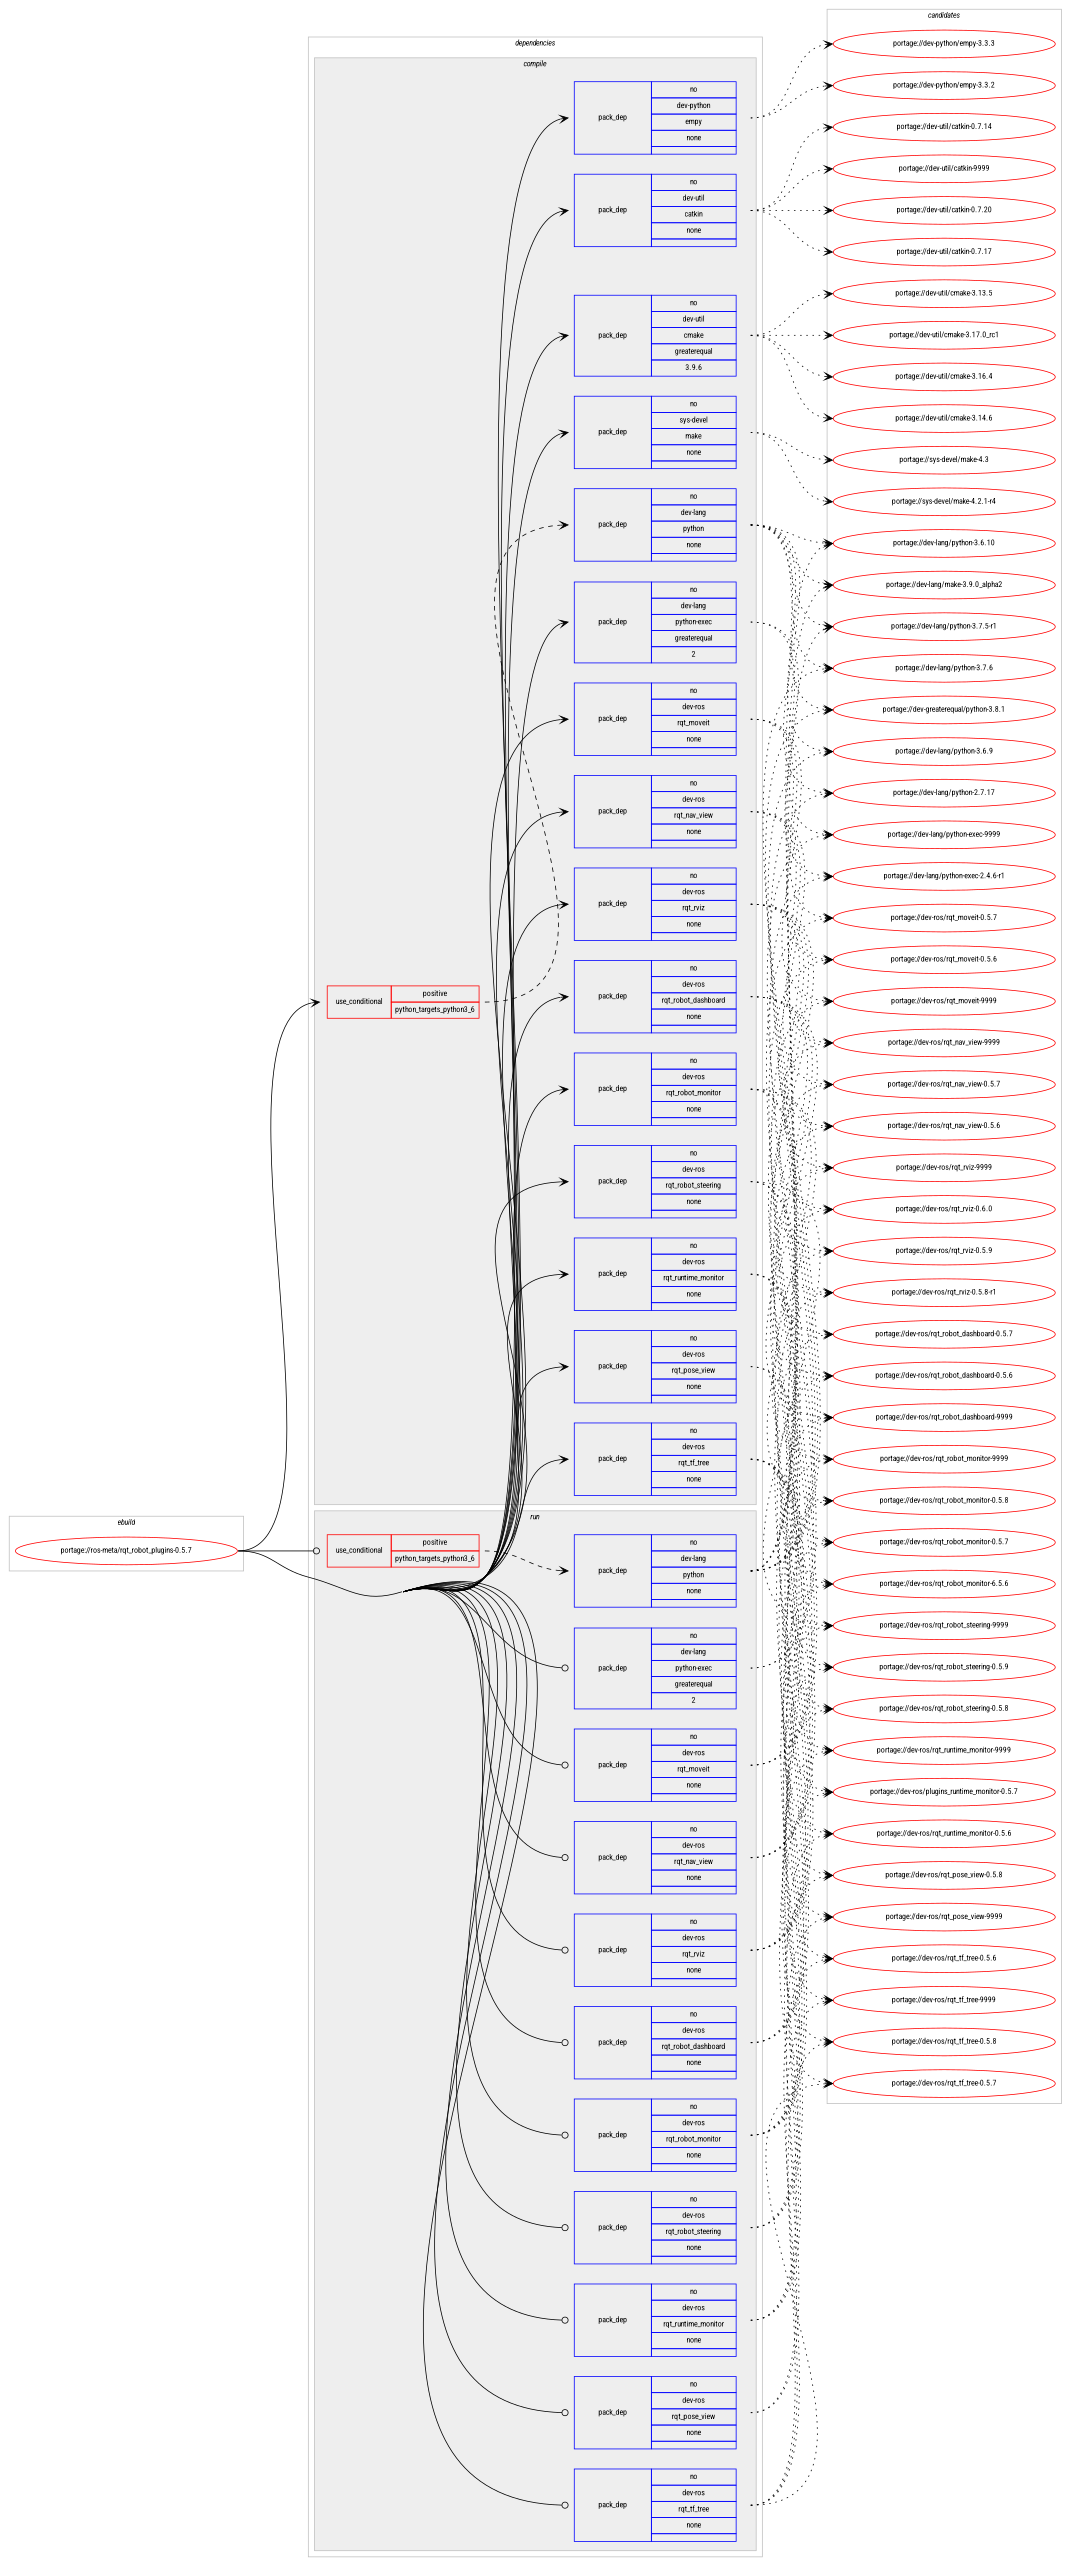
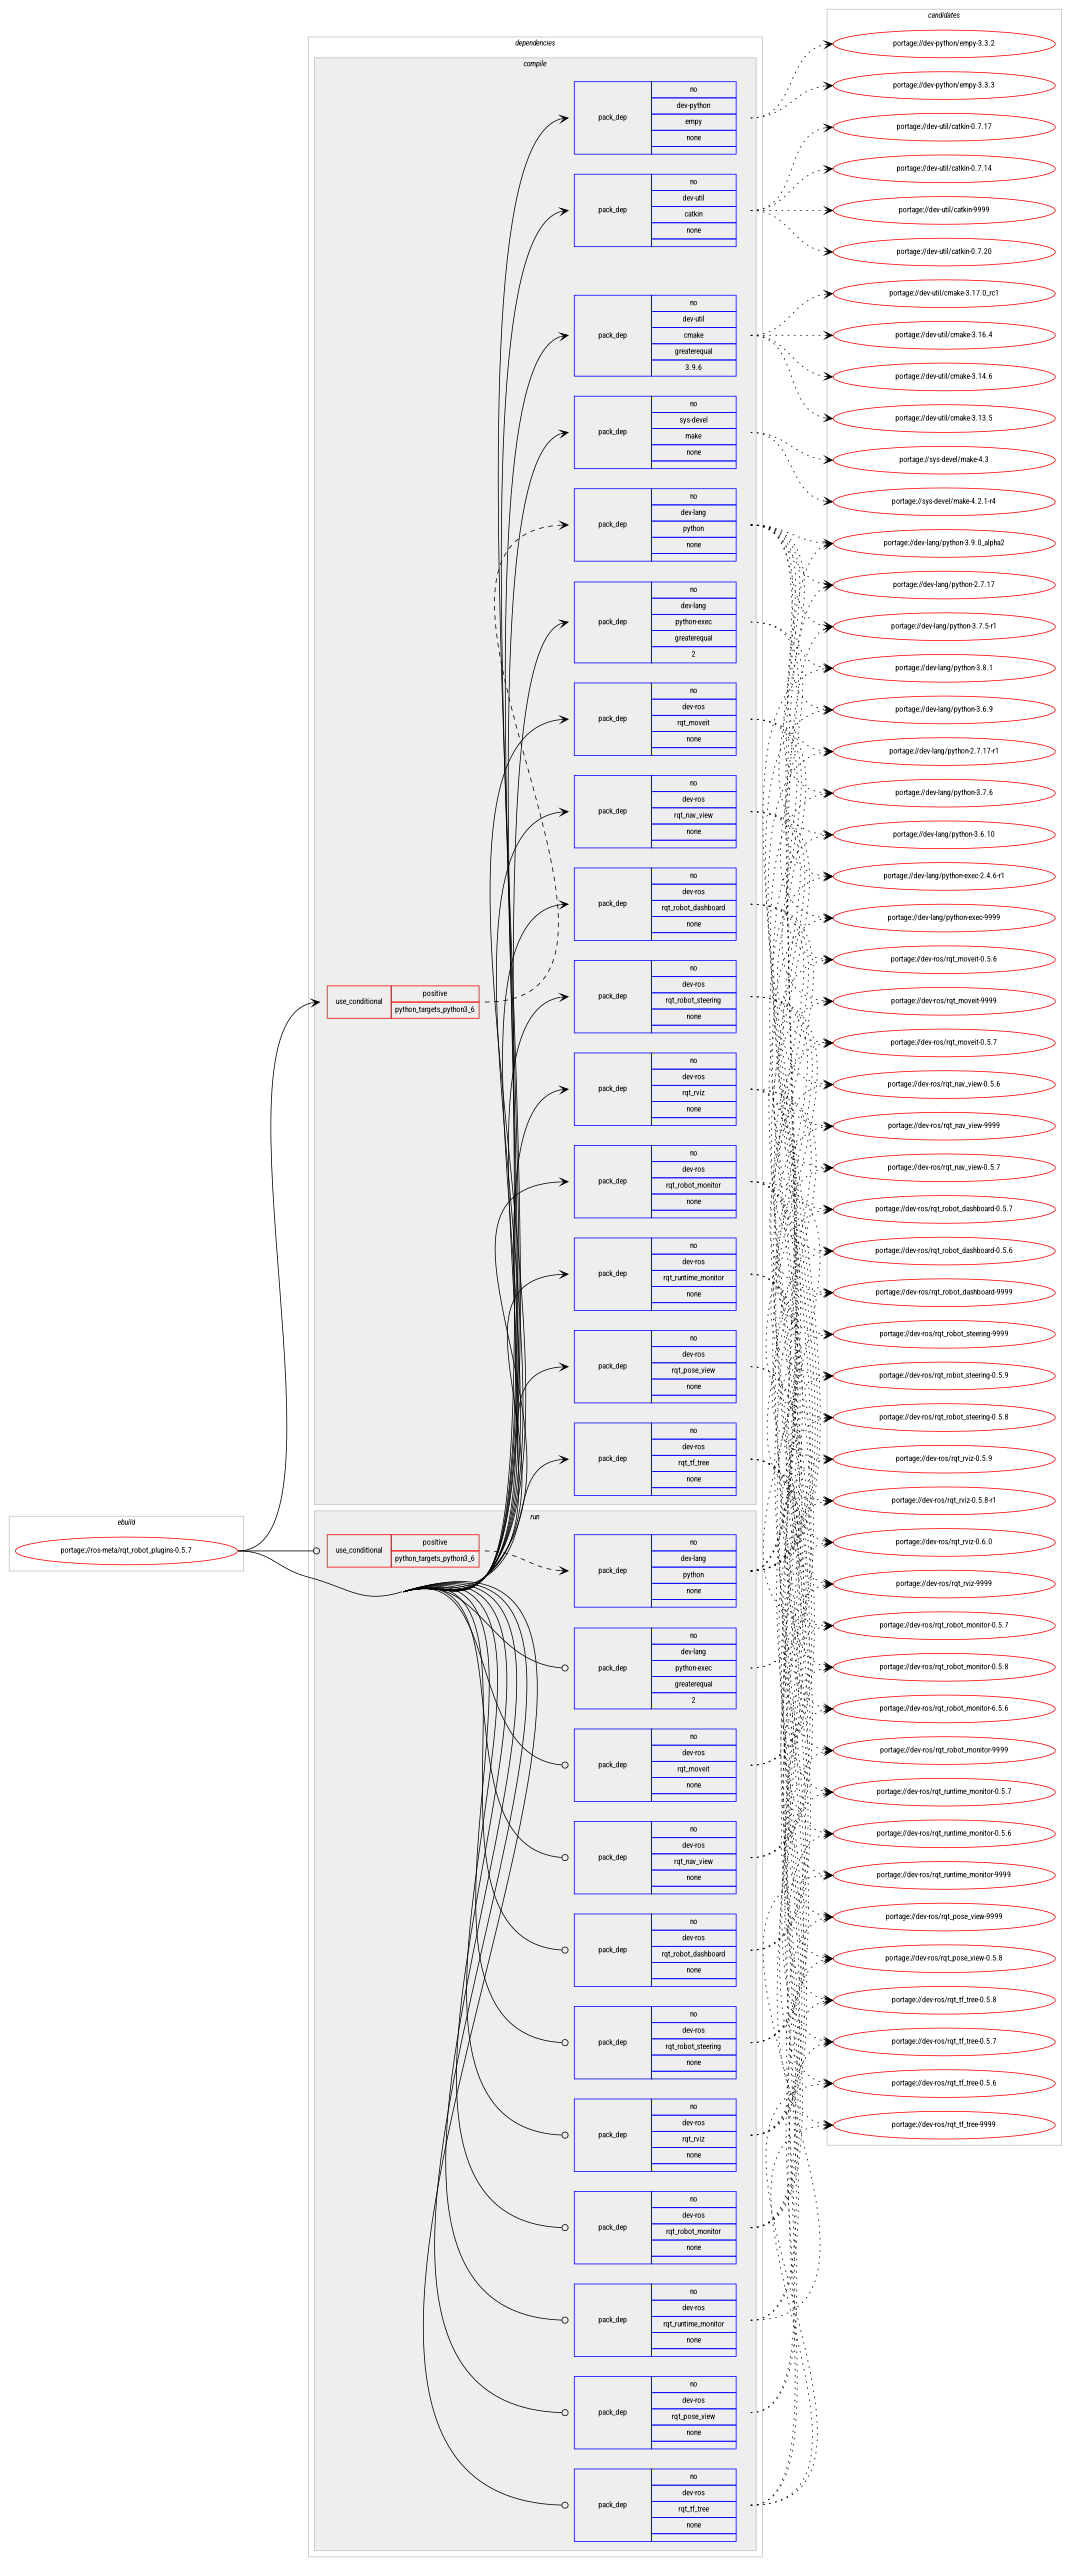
node "portage://dev-lang/make-3.9.0_alpha2": label "portage://dev-lang/make-3.9.0_alpha2" -> "portage://dev-lang/python-3.9.0_alpha2"
node "portage://dev-greaterequal/python-3.8.1": label "portage://dev-greaterequal/python-3.8.1" -> "portage://dev-lang/python-3.8.1"
node "portage://dev-lang/python-2.7.17-r1": added
node "portage://dev-ros/plugins_runtime_monitor-0.5.7": label "portage://dev-ros/plugins_runtime_monitor-0.5.7" -> "portage://dev-ros/rqt_runtime_monitor-0.5.7"
